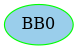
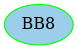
node "BB0": label "BB0" -> "BB8"
